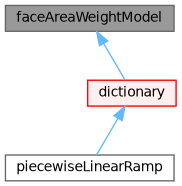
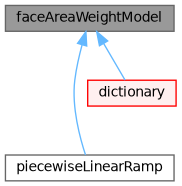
edge "piecewiseLinearRamp" -> "dictionary": now "piecewiseLinearRamp" -> "faceAreaWeightModel"
